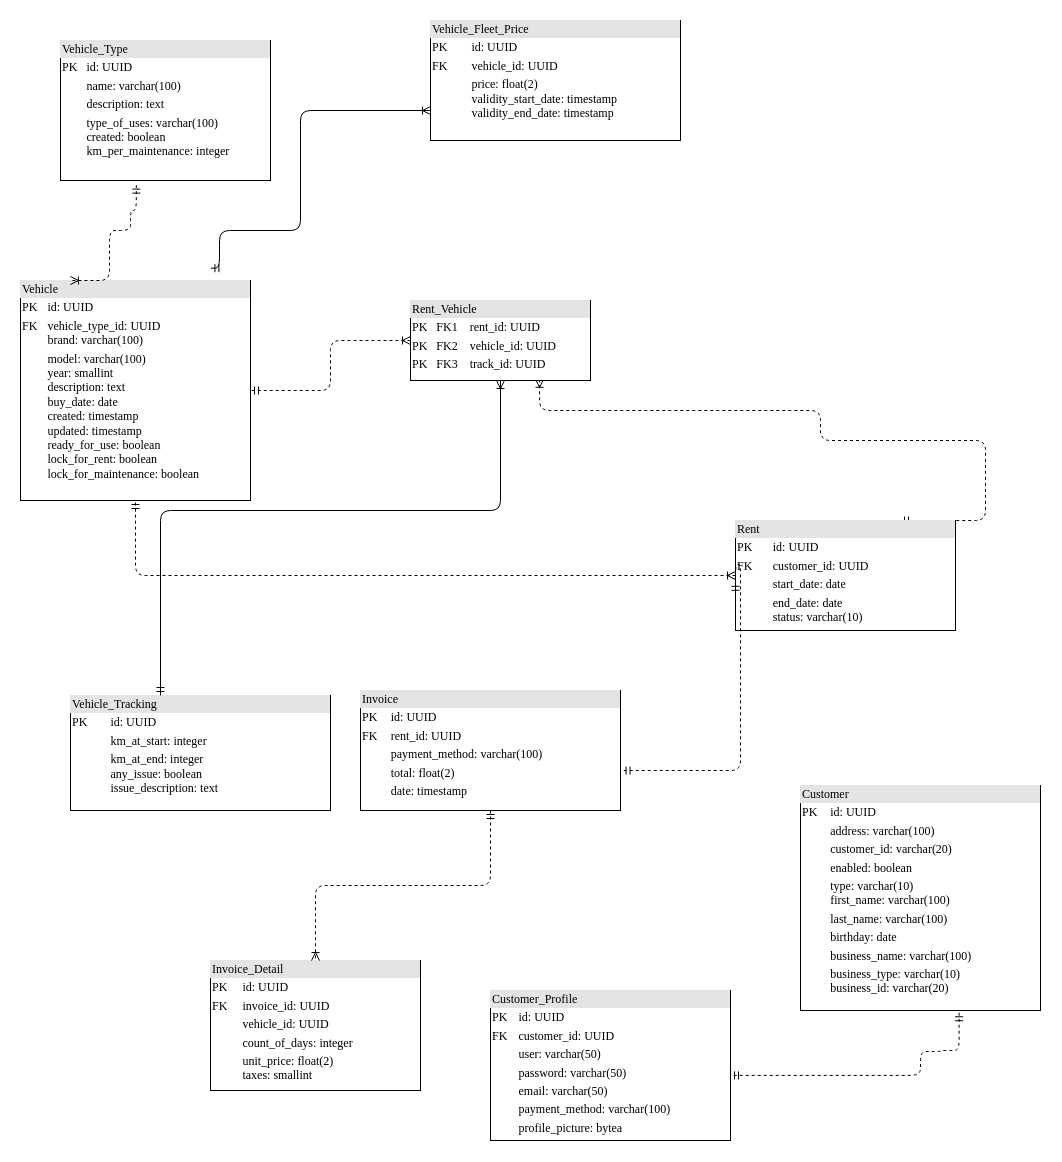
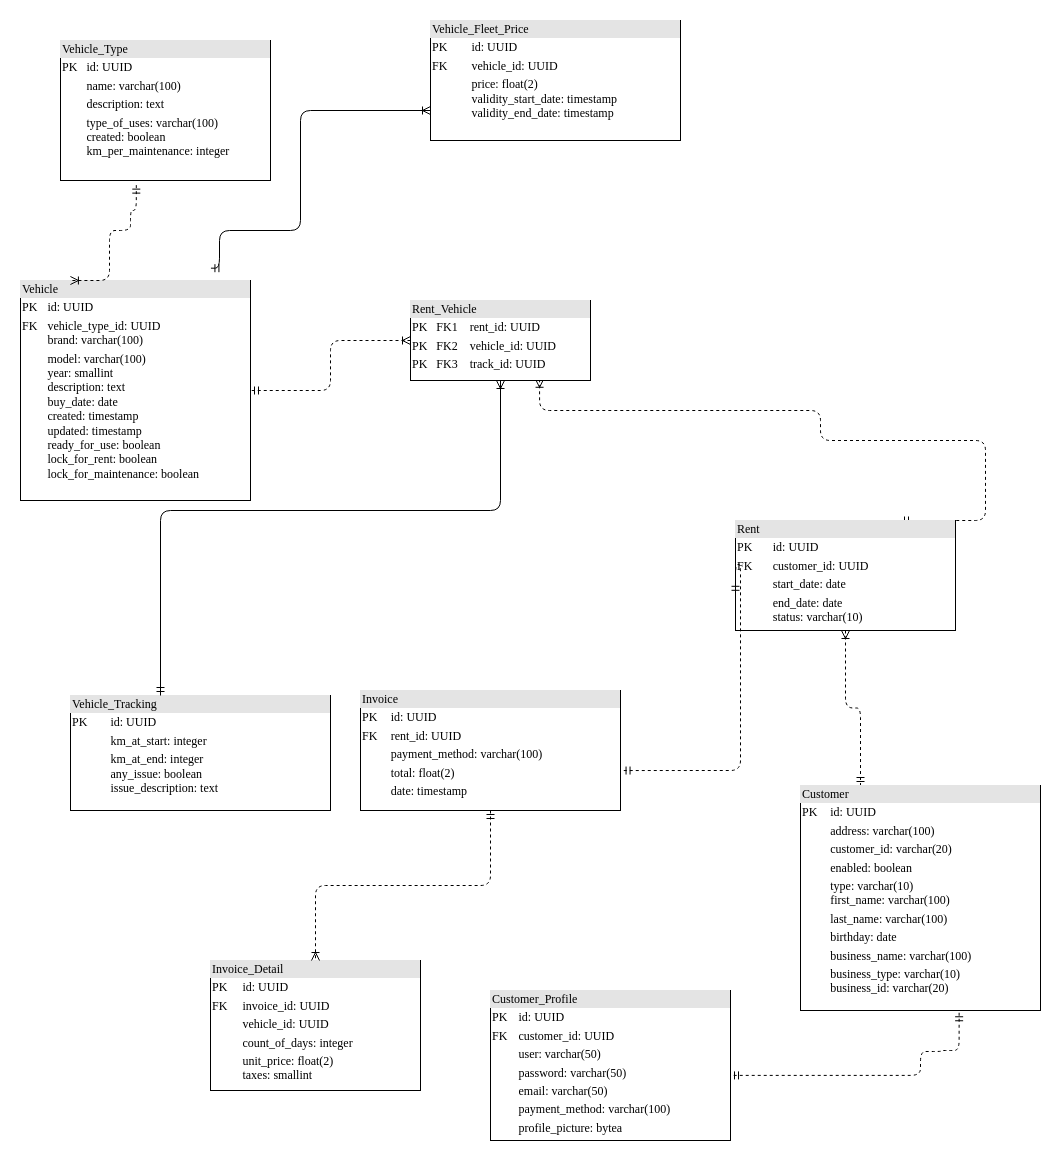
edge "Vehicle PK id: UUID FK vehicle_type_id: UUID brand: varchar(100) model: varchar(100) year: smallint description: text buy_date: date created: timestamp updated: timestamp ready_for_use: boolean lock_for_rent: boolean lock_for_maintenance: boolean" -- "Rent PK id: UUID FK customer_id: UUID start_date: date end_date: date status: varchar(10)": now "Customer PK id: UUID address: varchar(100) customer_id: varchar(20) enabled: boolean type: varchar(10) first_name: varchar(100) last_name: varchar(100) birthday: date business_name: varchar(100) business_type: varchar(10) business_id: varchar(20)" -- "Rent PK id: UUID FK customer_id: UUID start_date: date end_date: date status: varchar(10)"
